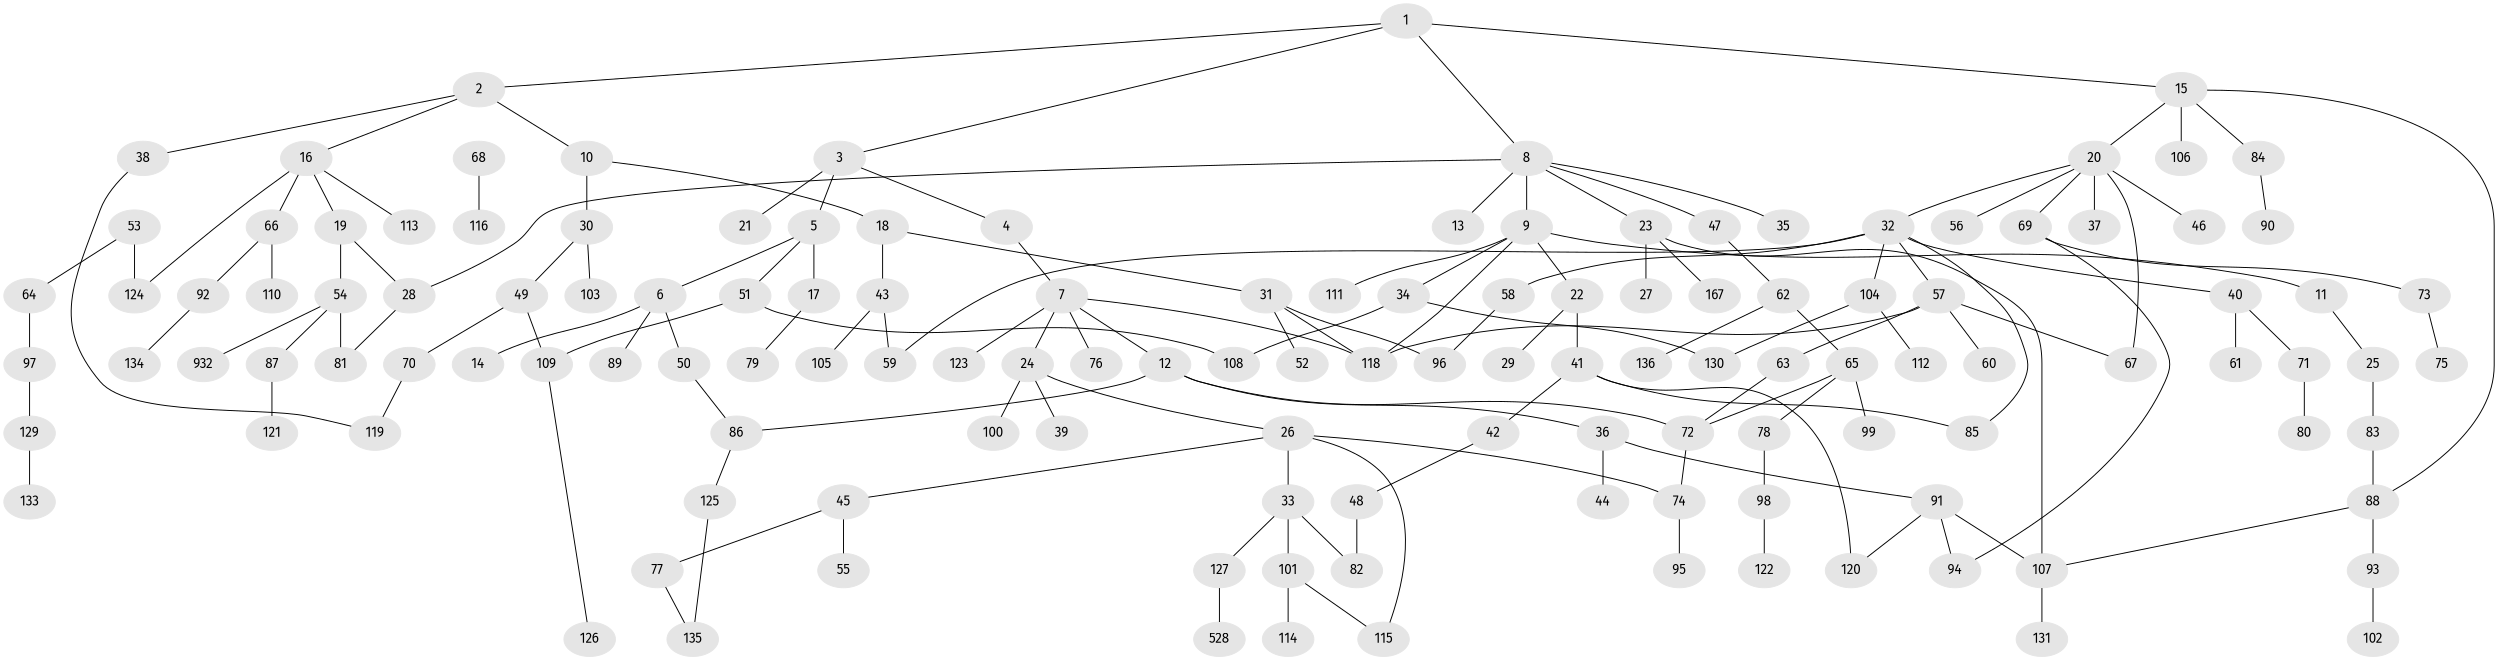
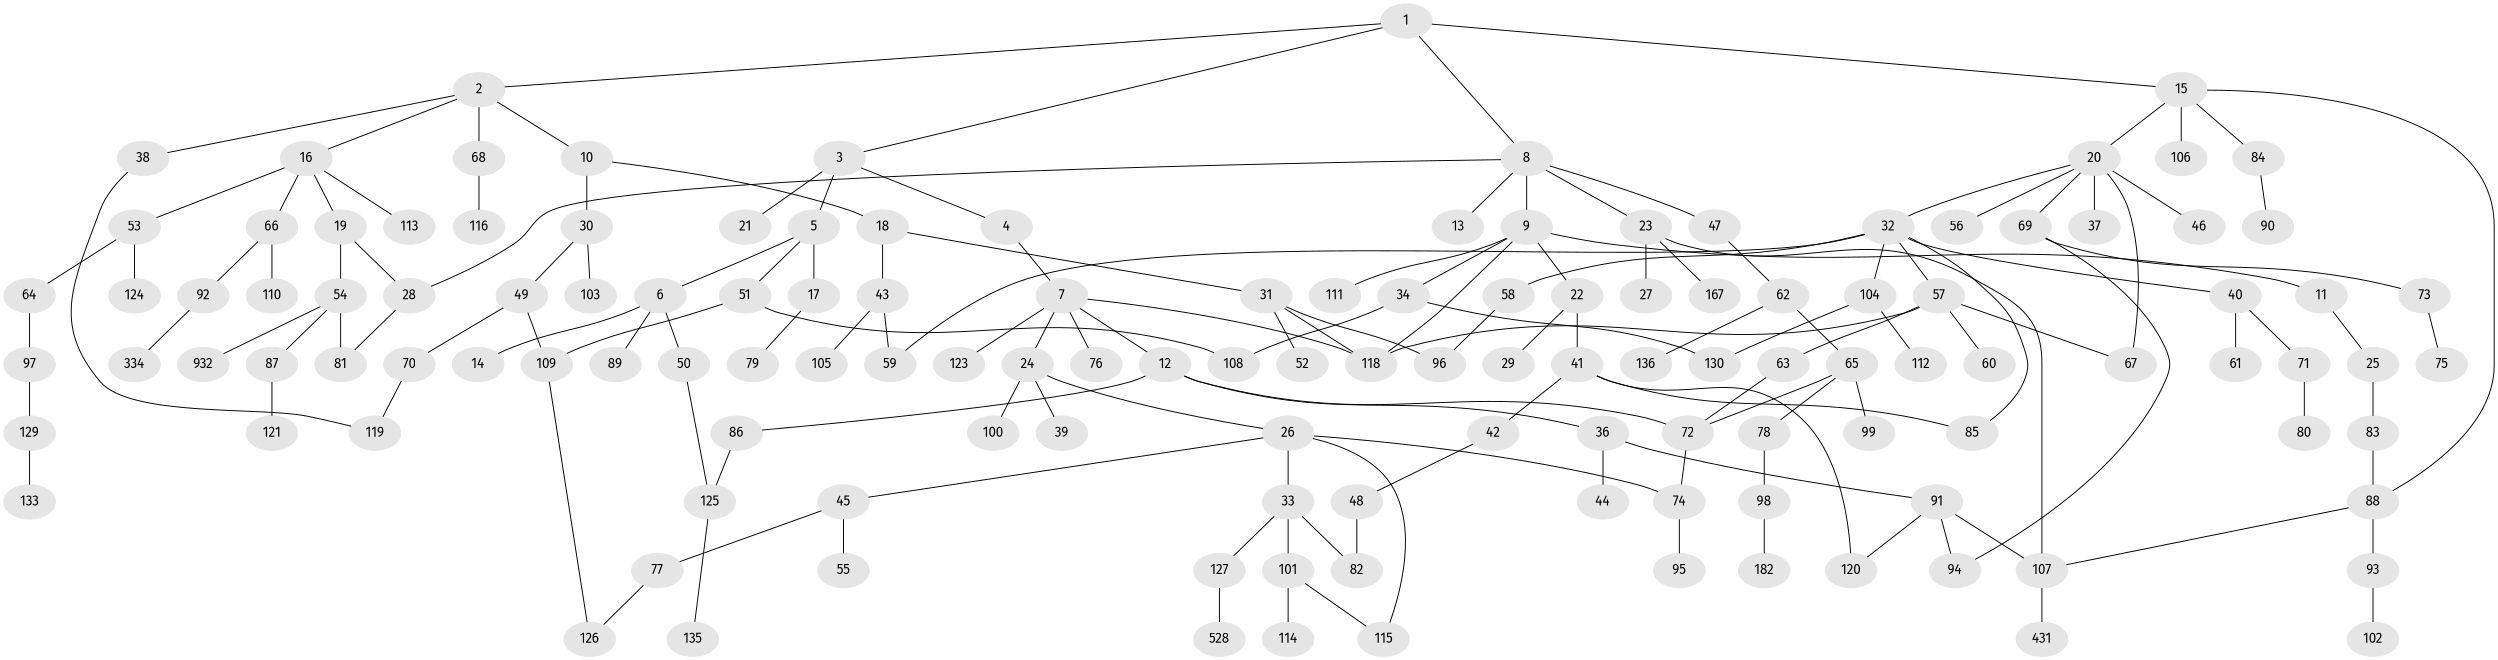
edge "2" -- "68": added
edge "16" -- "124": now "16" -- "53"
node "35": removed
node "134": label "134" -> "334"
edge "50" -- "86": now "50" -- "125"
node "122": label "122" -> "182"
edge "77" -- "135": now "77" -- "126"
node "131": label "131" -> "431"
